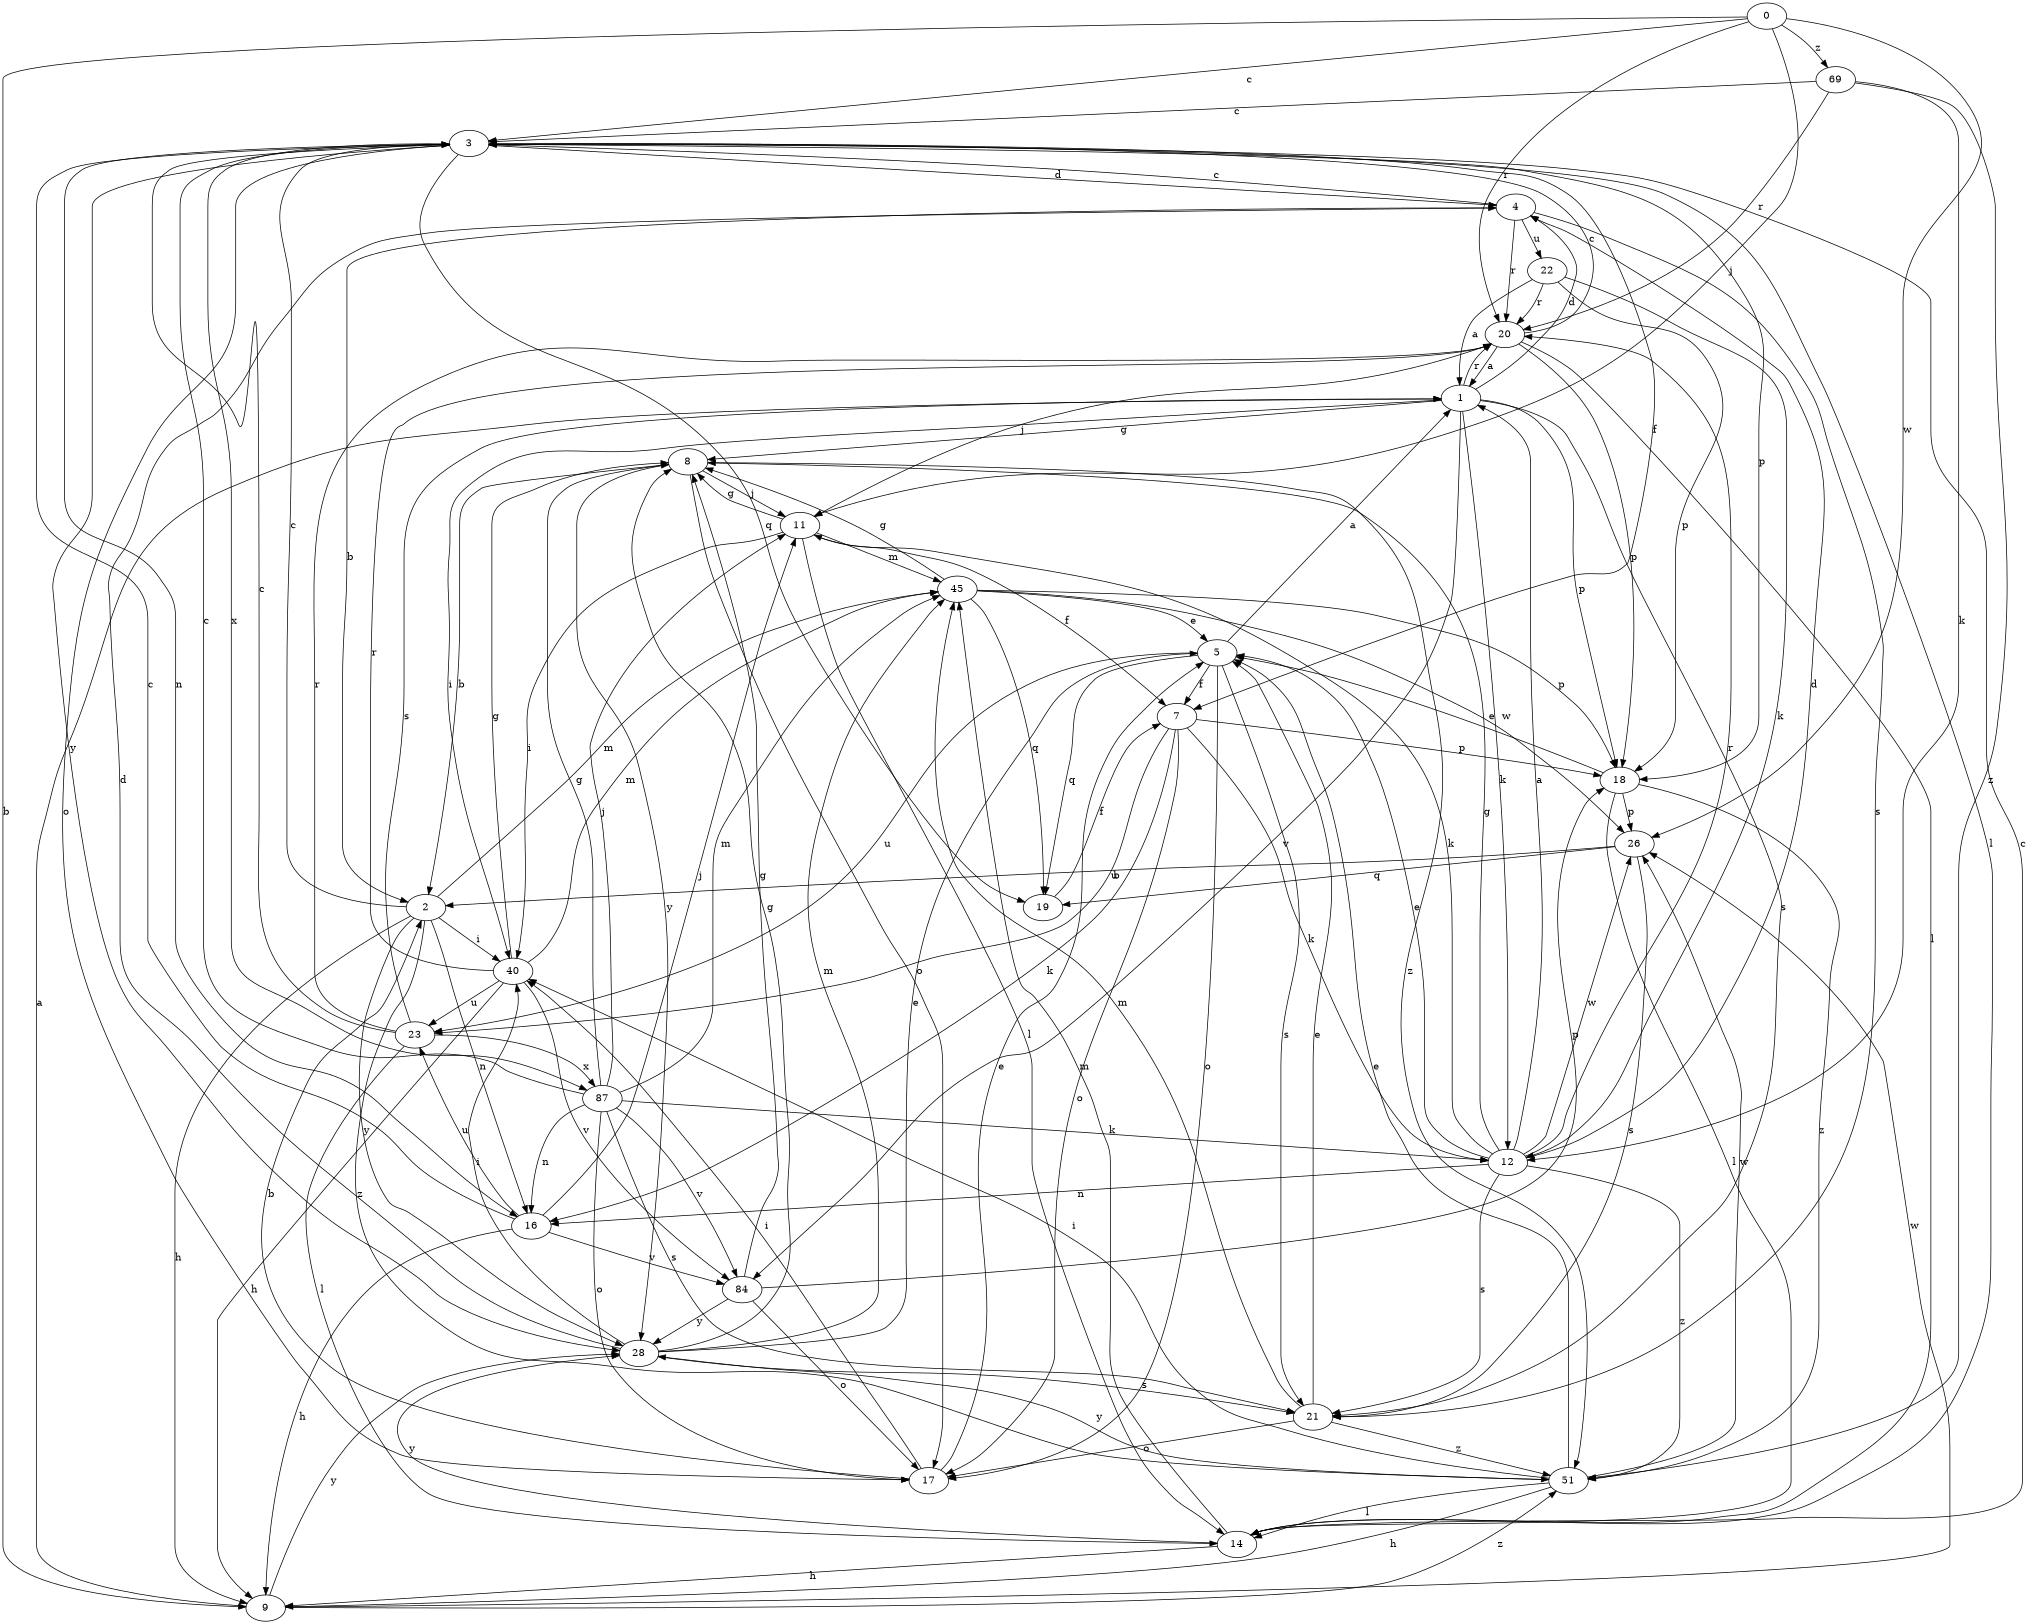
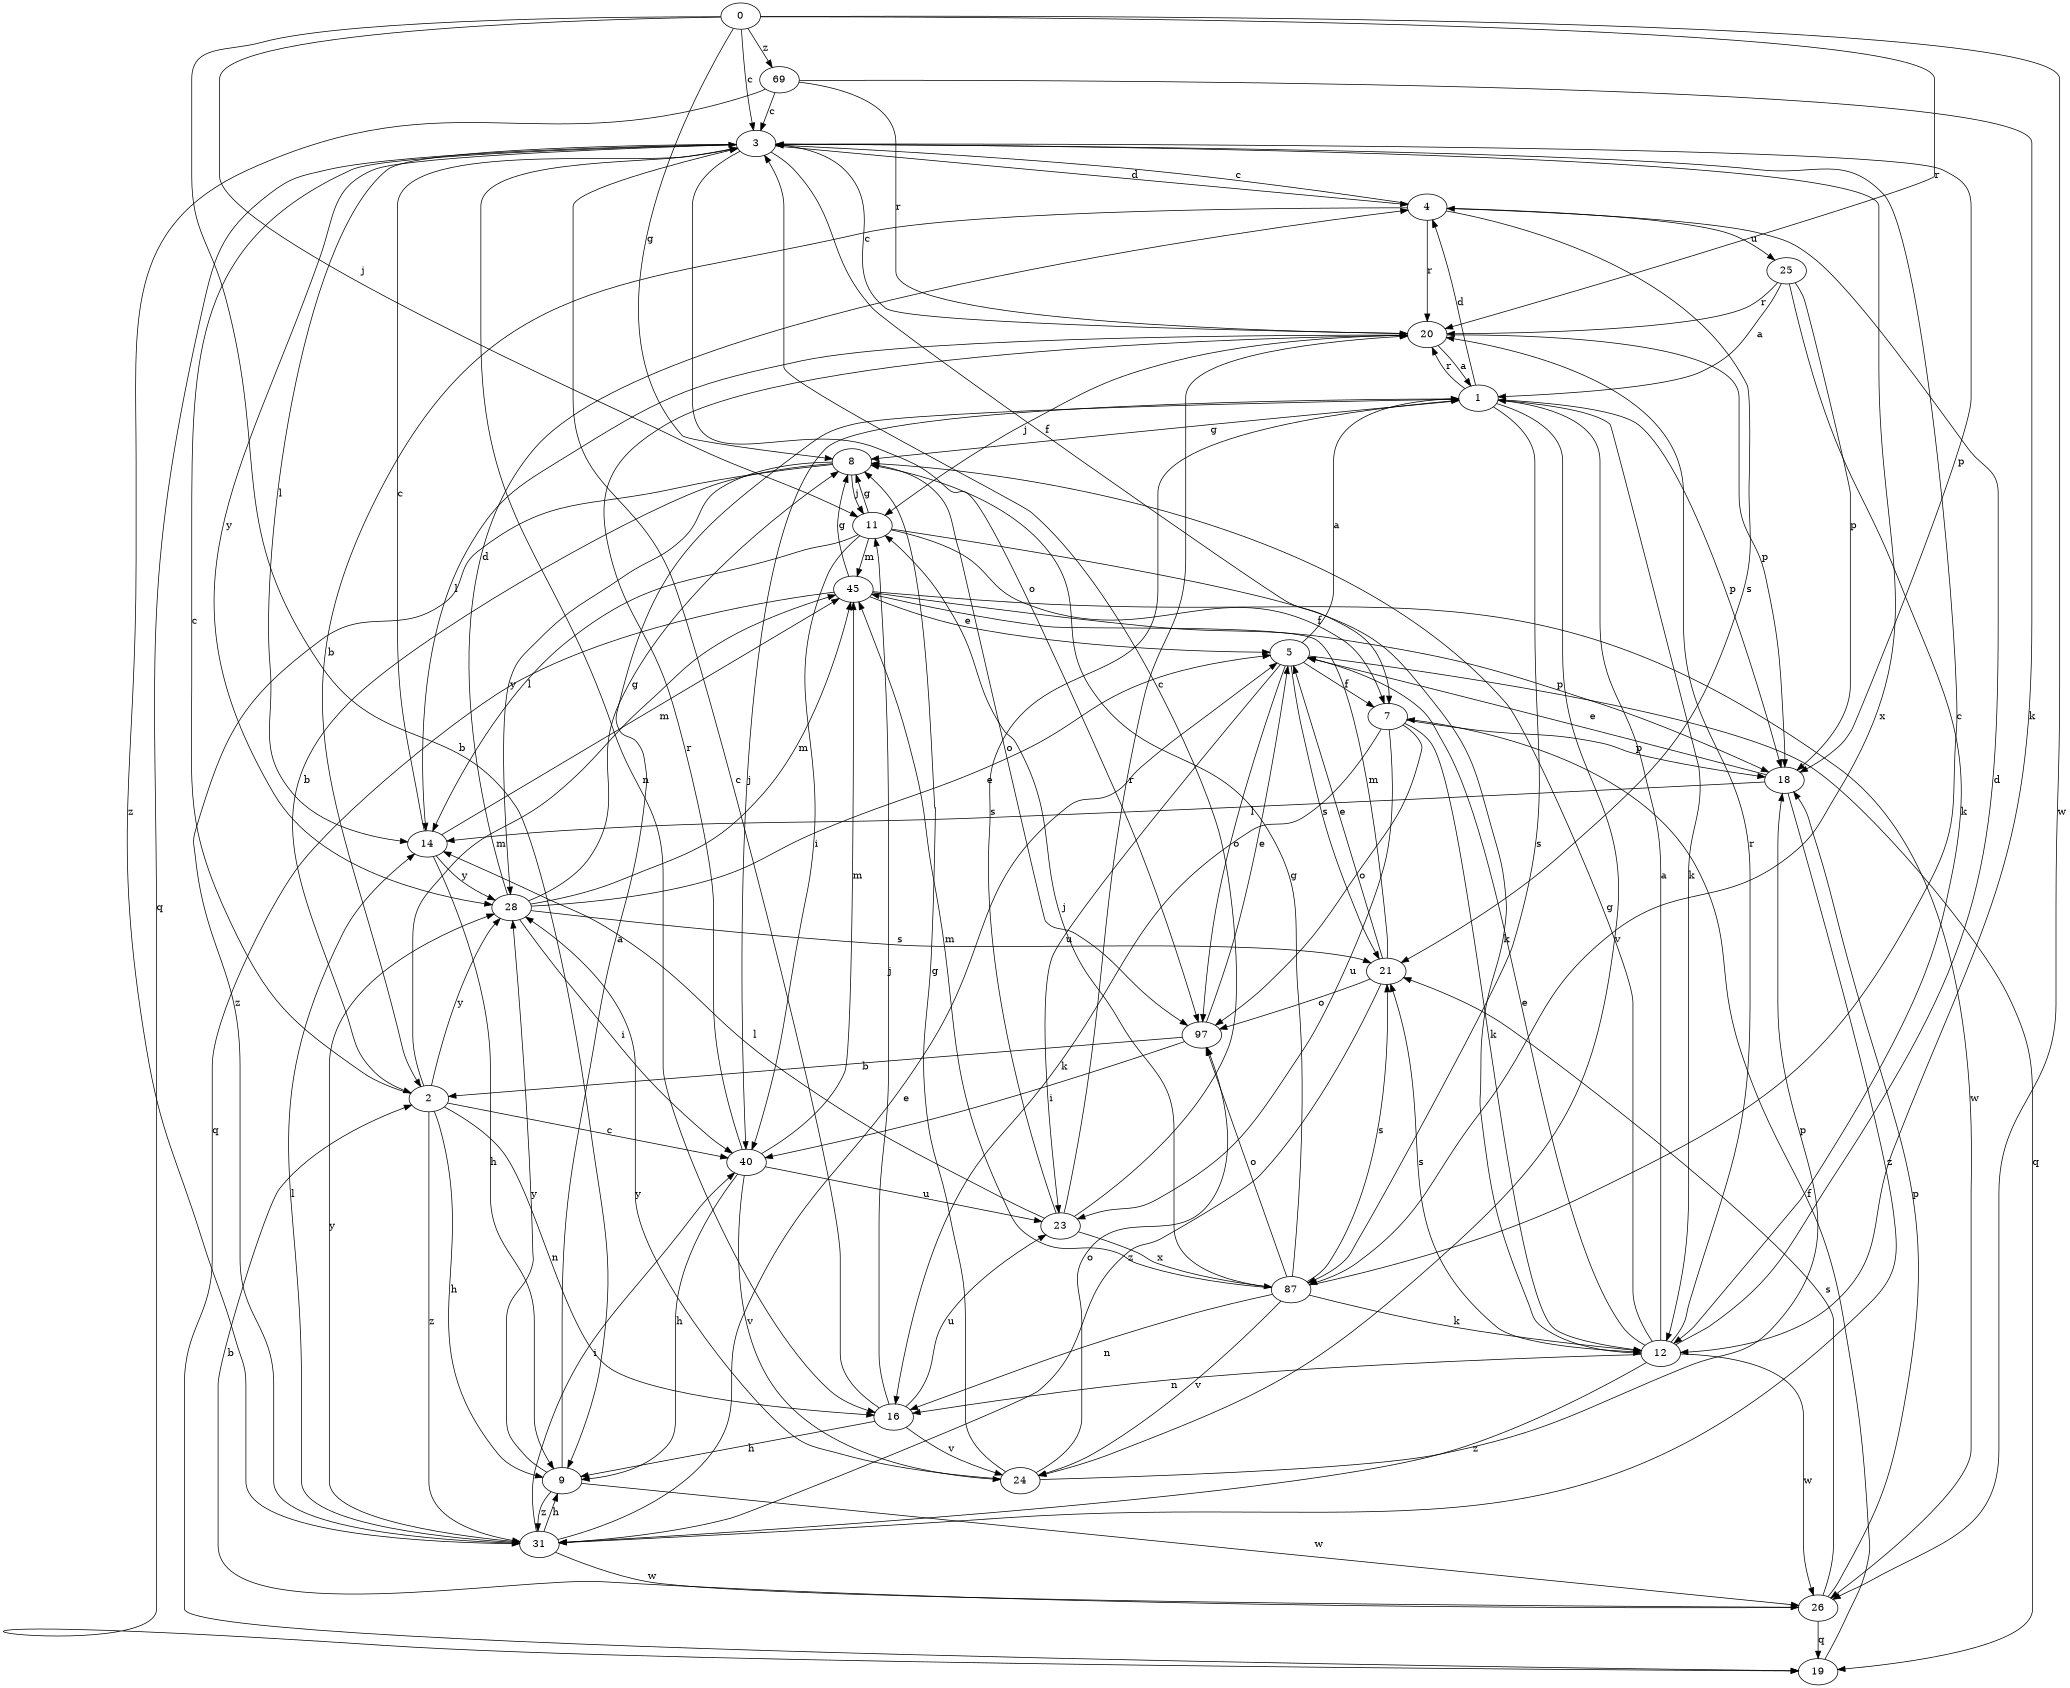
node "22": label "22" -> "25"
edge "40" -> "8": now "0" -> "8"
edge "1" -> "40": label "i" -> "j"
edge "12" -> "11": reversed
edge "18" -> "26": reversed
edge "2" -> "40": label "i" -> "c"
edge "1" -> "21": now "1" -> "87"
node "84": label "84" -> "24"
node "17": label "17" -> "97"
node "51": label "51" -> "31"
